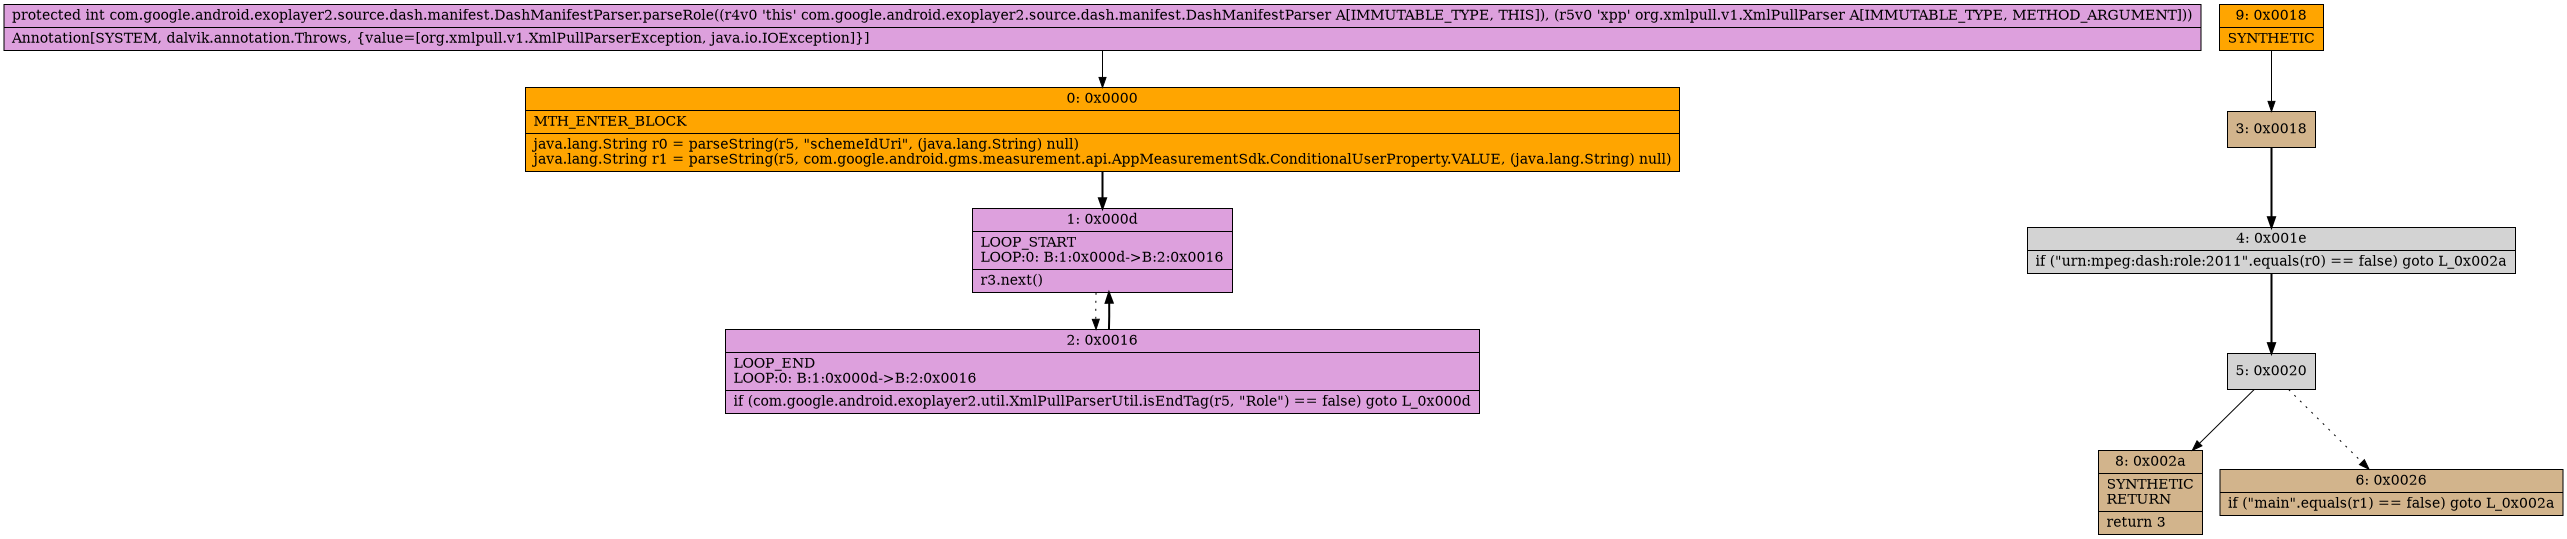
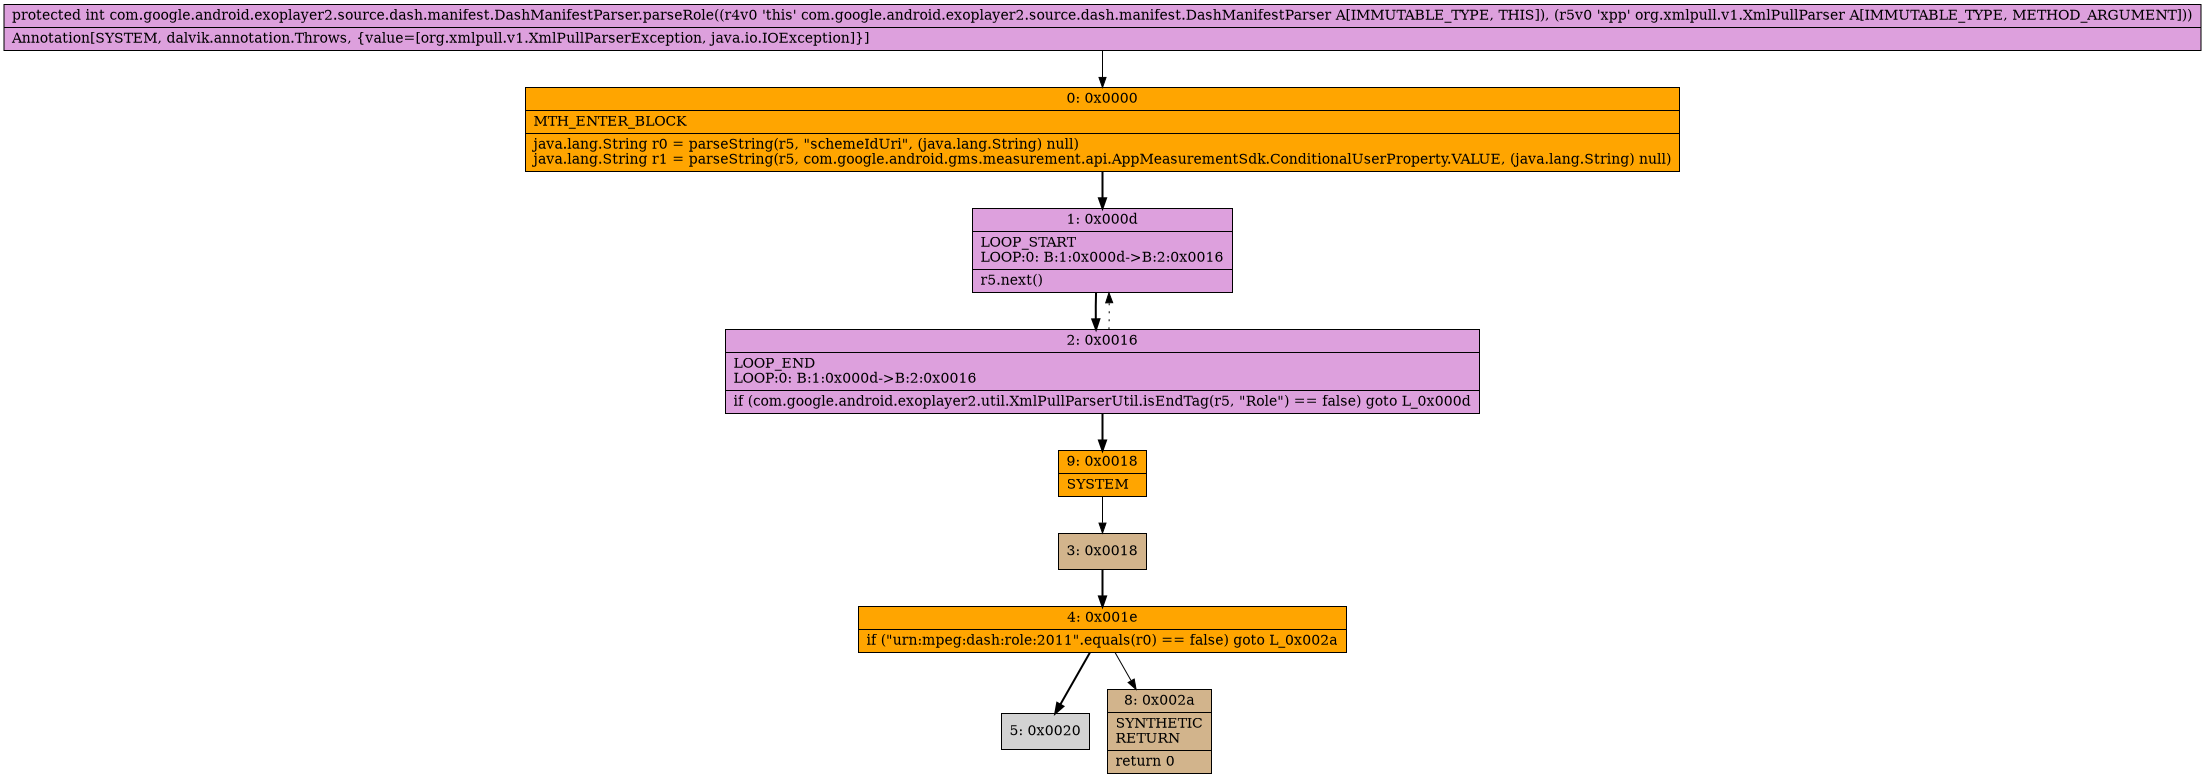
node "9: 0x0018": text "SYNTHETIC" -> "SYSTEM"
node "4: 0x001e": fillcolor lightgrey -> orange
node "1: 0x000d": text "r3.next()" -> "r5.next()"
edge "1: 0x000d" -> "2: 0x0016": style dotted -> bold
edge "2: 0x0016" -> "1: 0x000d": style bold -> dotted
edge "5: 0x0020" -> "8: 0x002a": now "4: 0x001e" -> "8: 0x002a"
edge "2: 0x0016" -> "9: 0x0018": added
node "6: 0x0026": removed
node "8: 0x002a": text "return 3" -> "return 0"
